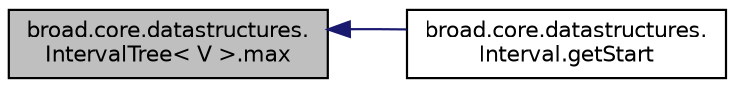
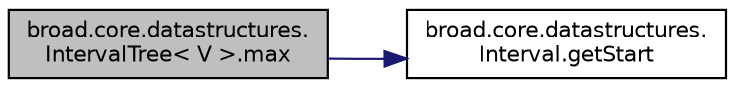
edge "broad.core.datastructures. Interval.getStart" -> "broad.core.datastructures. IntervalTree< V >.max": reversed
